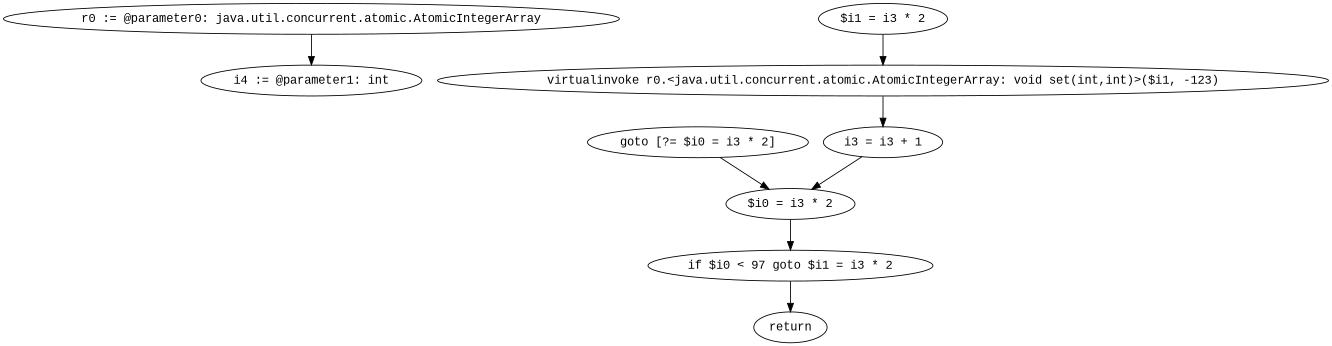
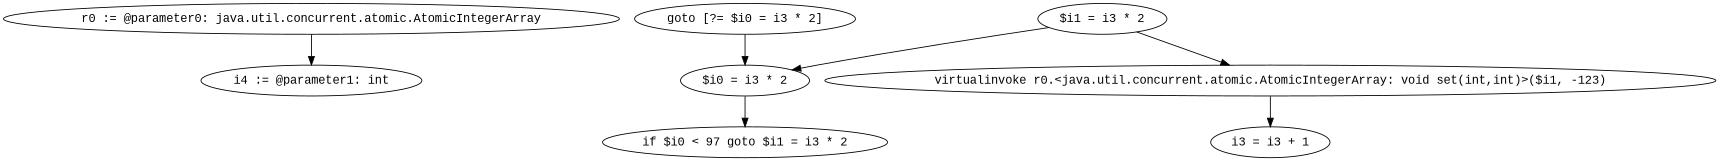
edge "i3 = i3 + 1" -> "$i0 = i3 * 2": now "$i1 = i3 * 2" -> "$i0 = i3 * 2"
node "return": removed
